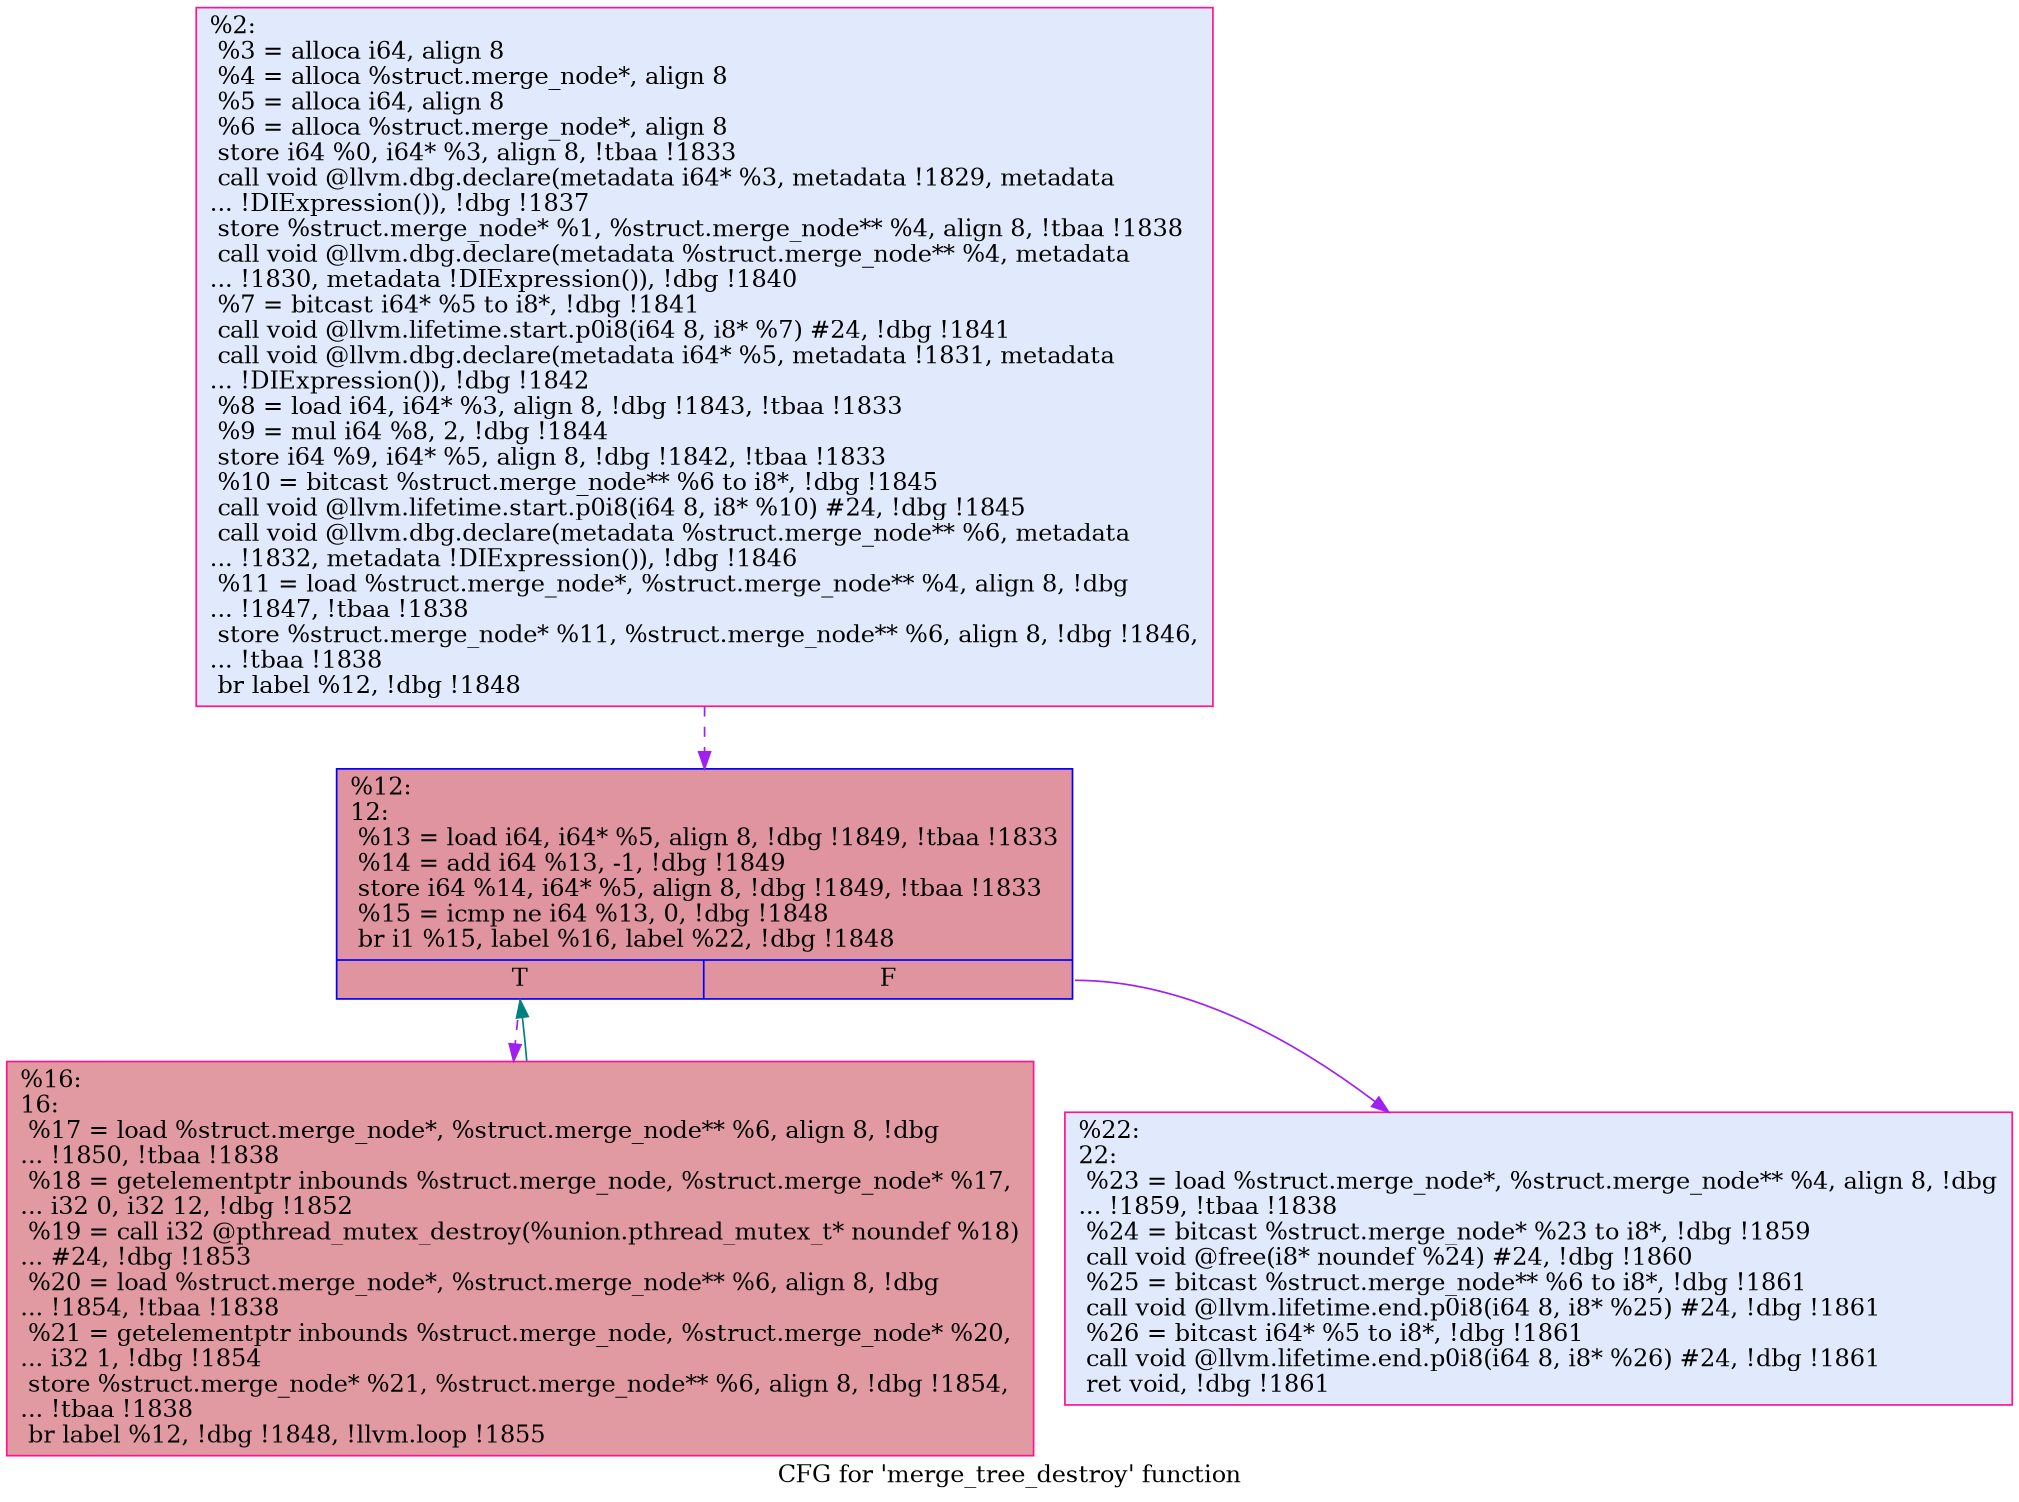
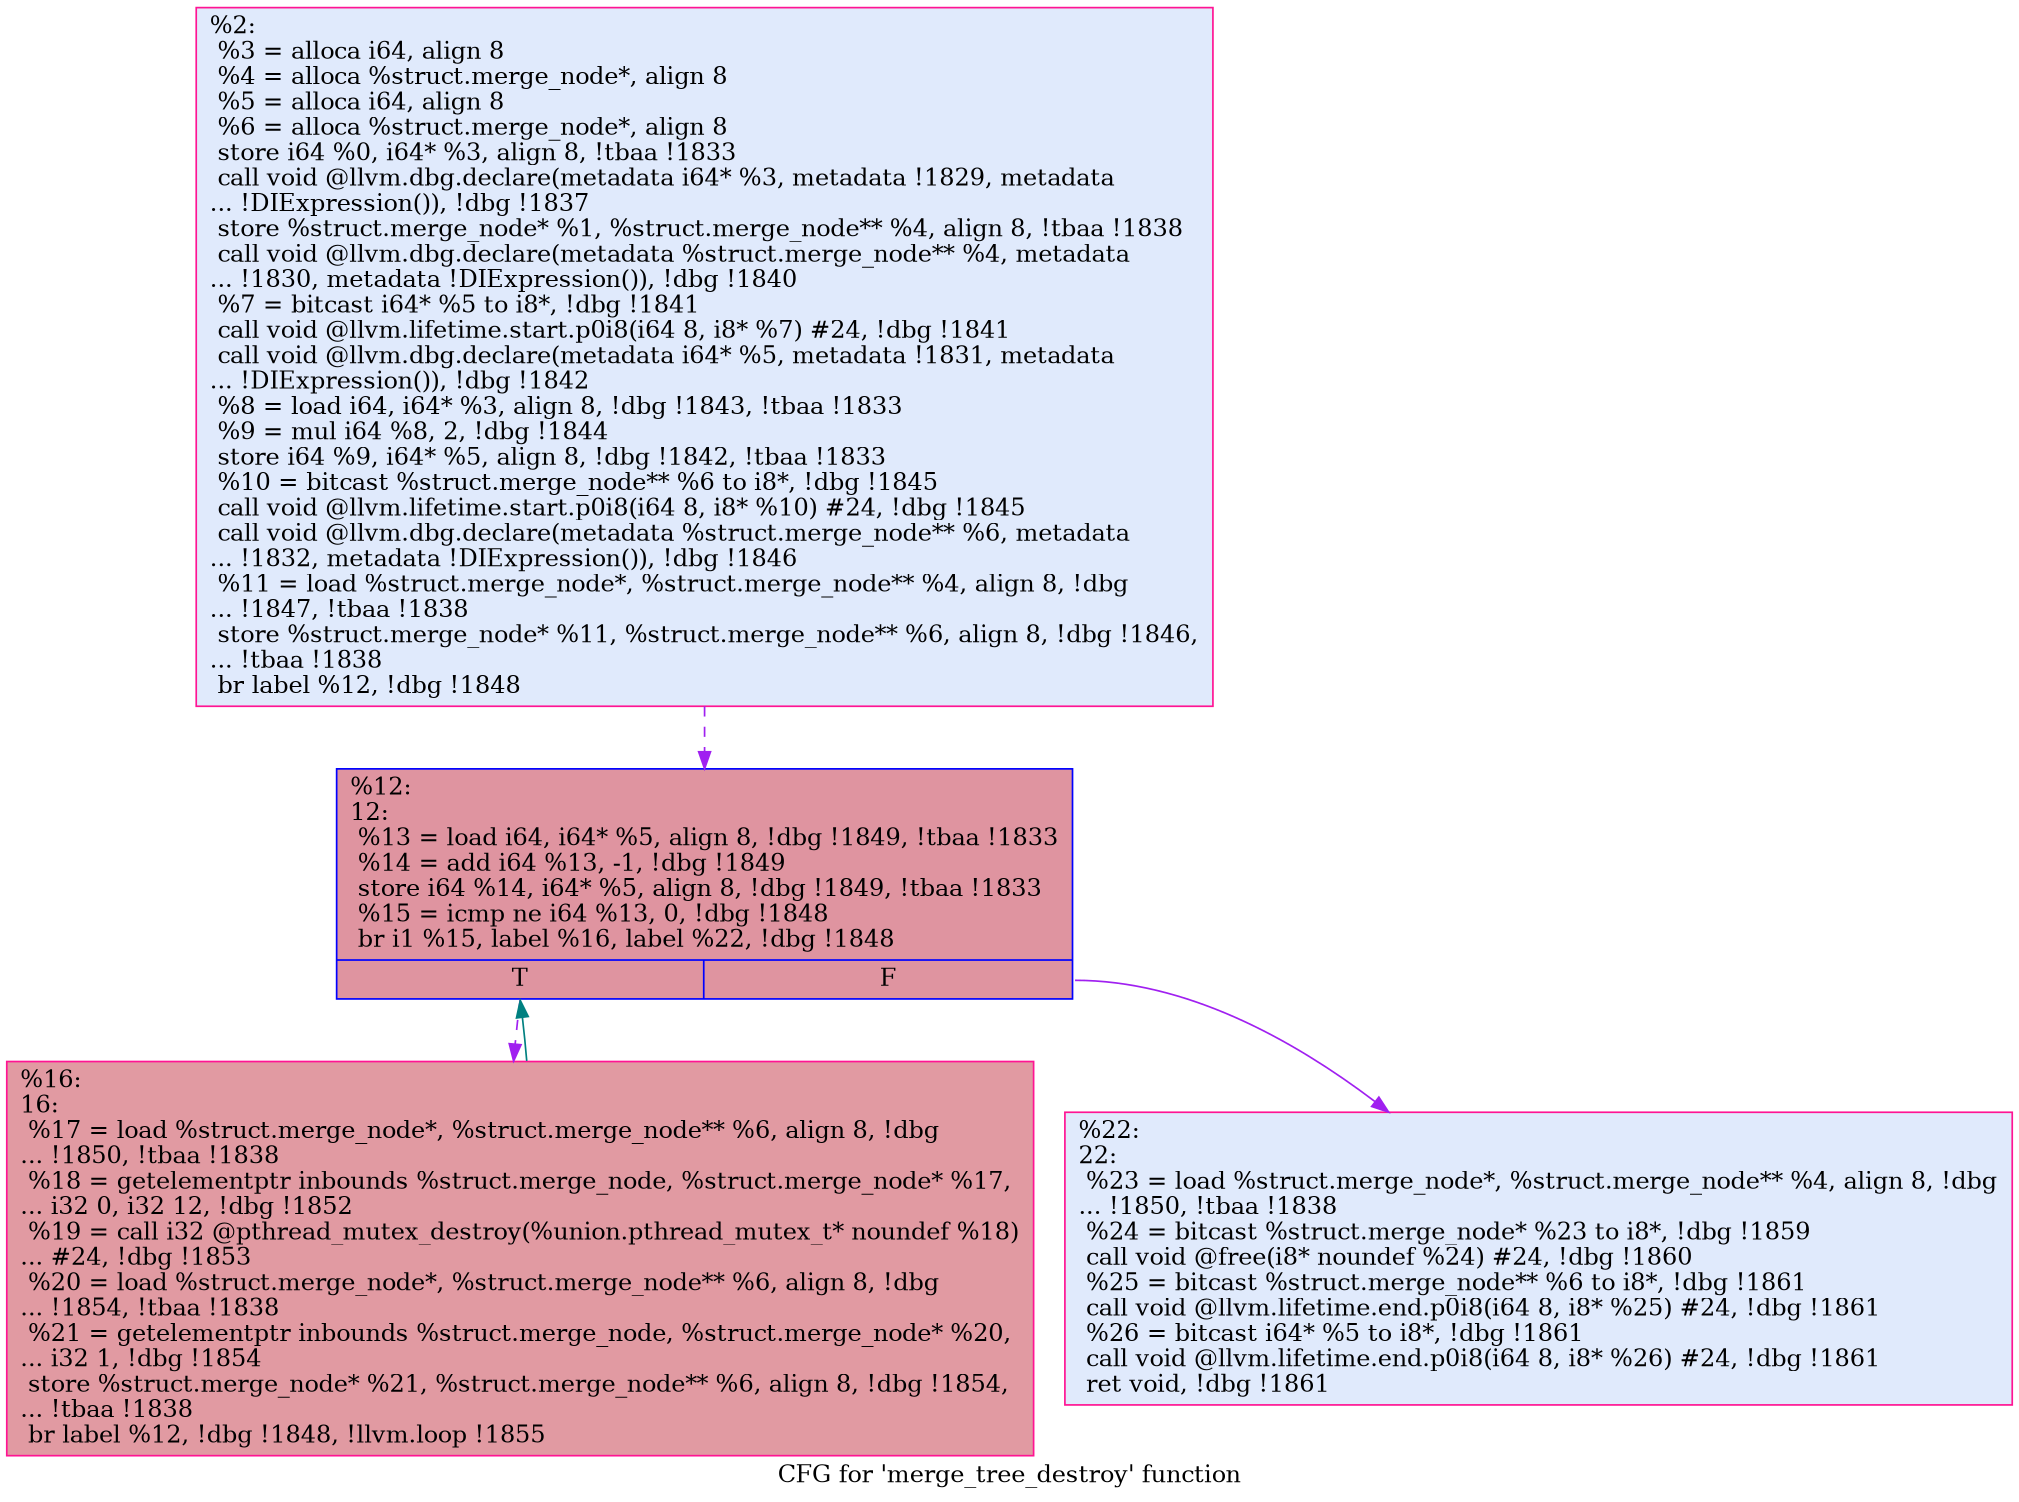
node "%22:": text "... !1859, !tbaa !1838" -> "... !1850, !tbaa !1838"
